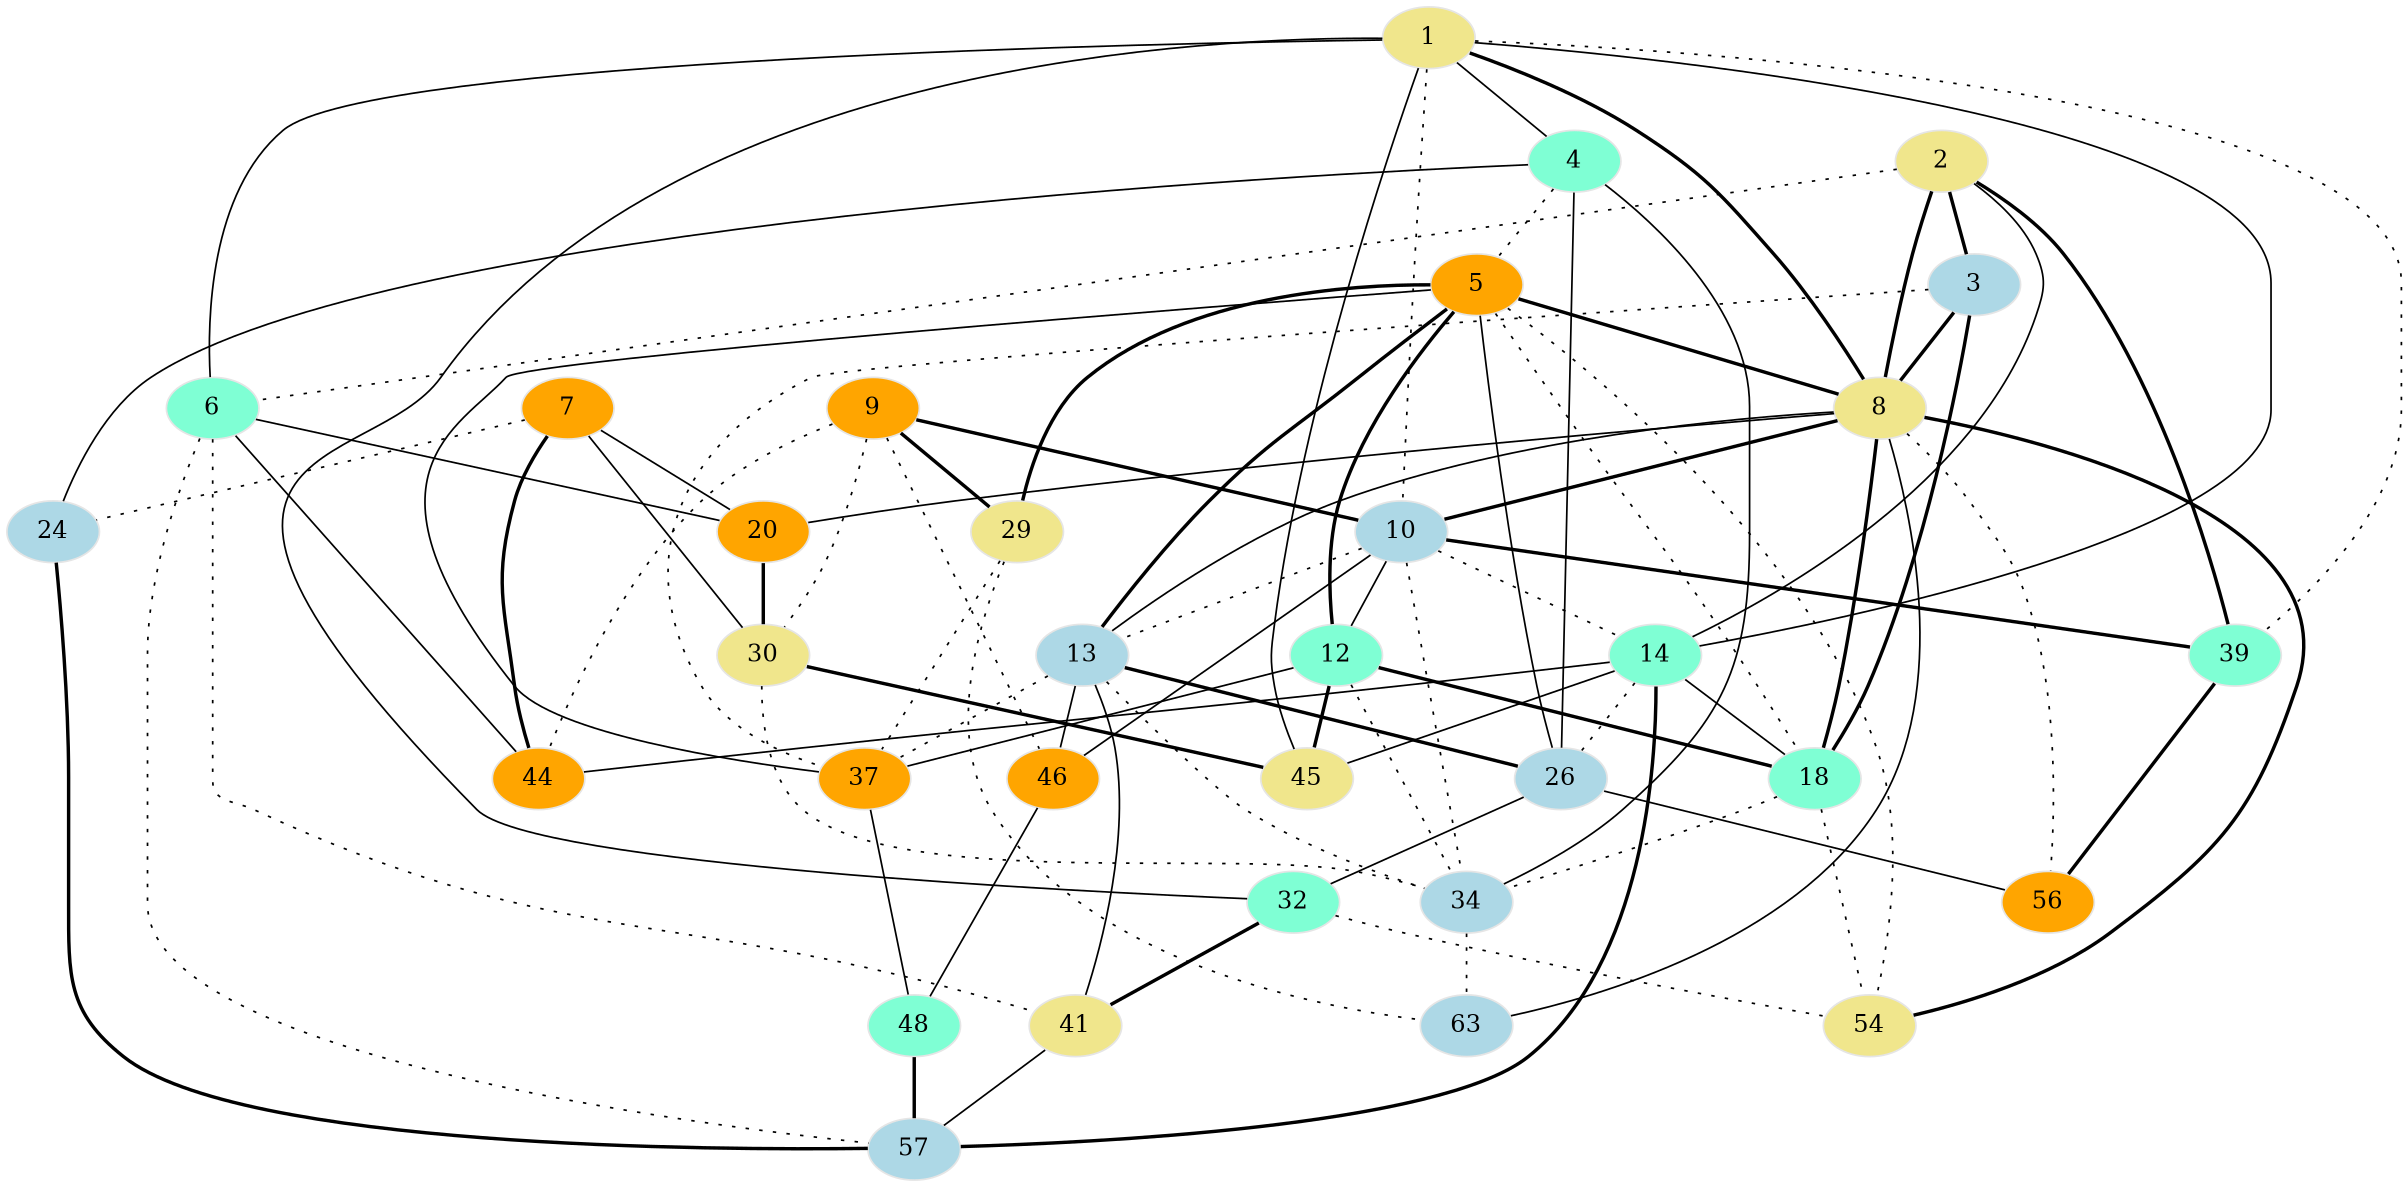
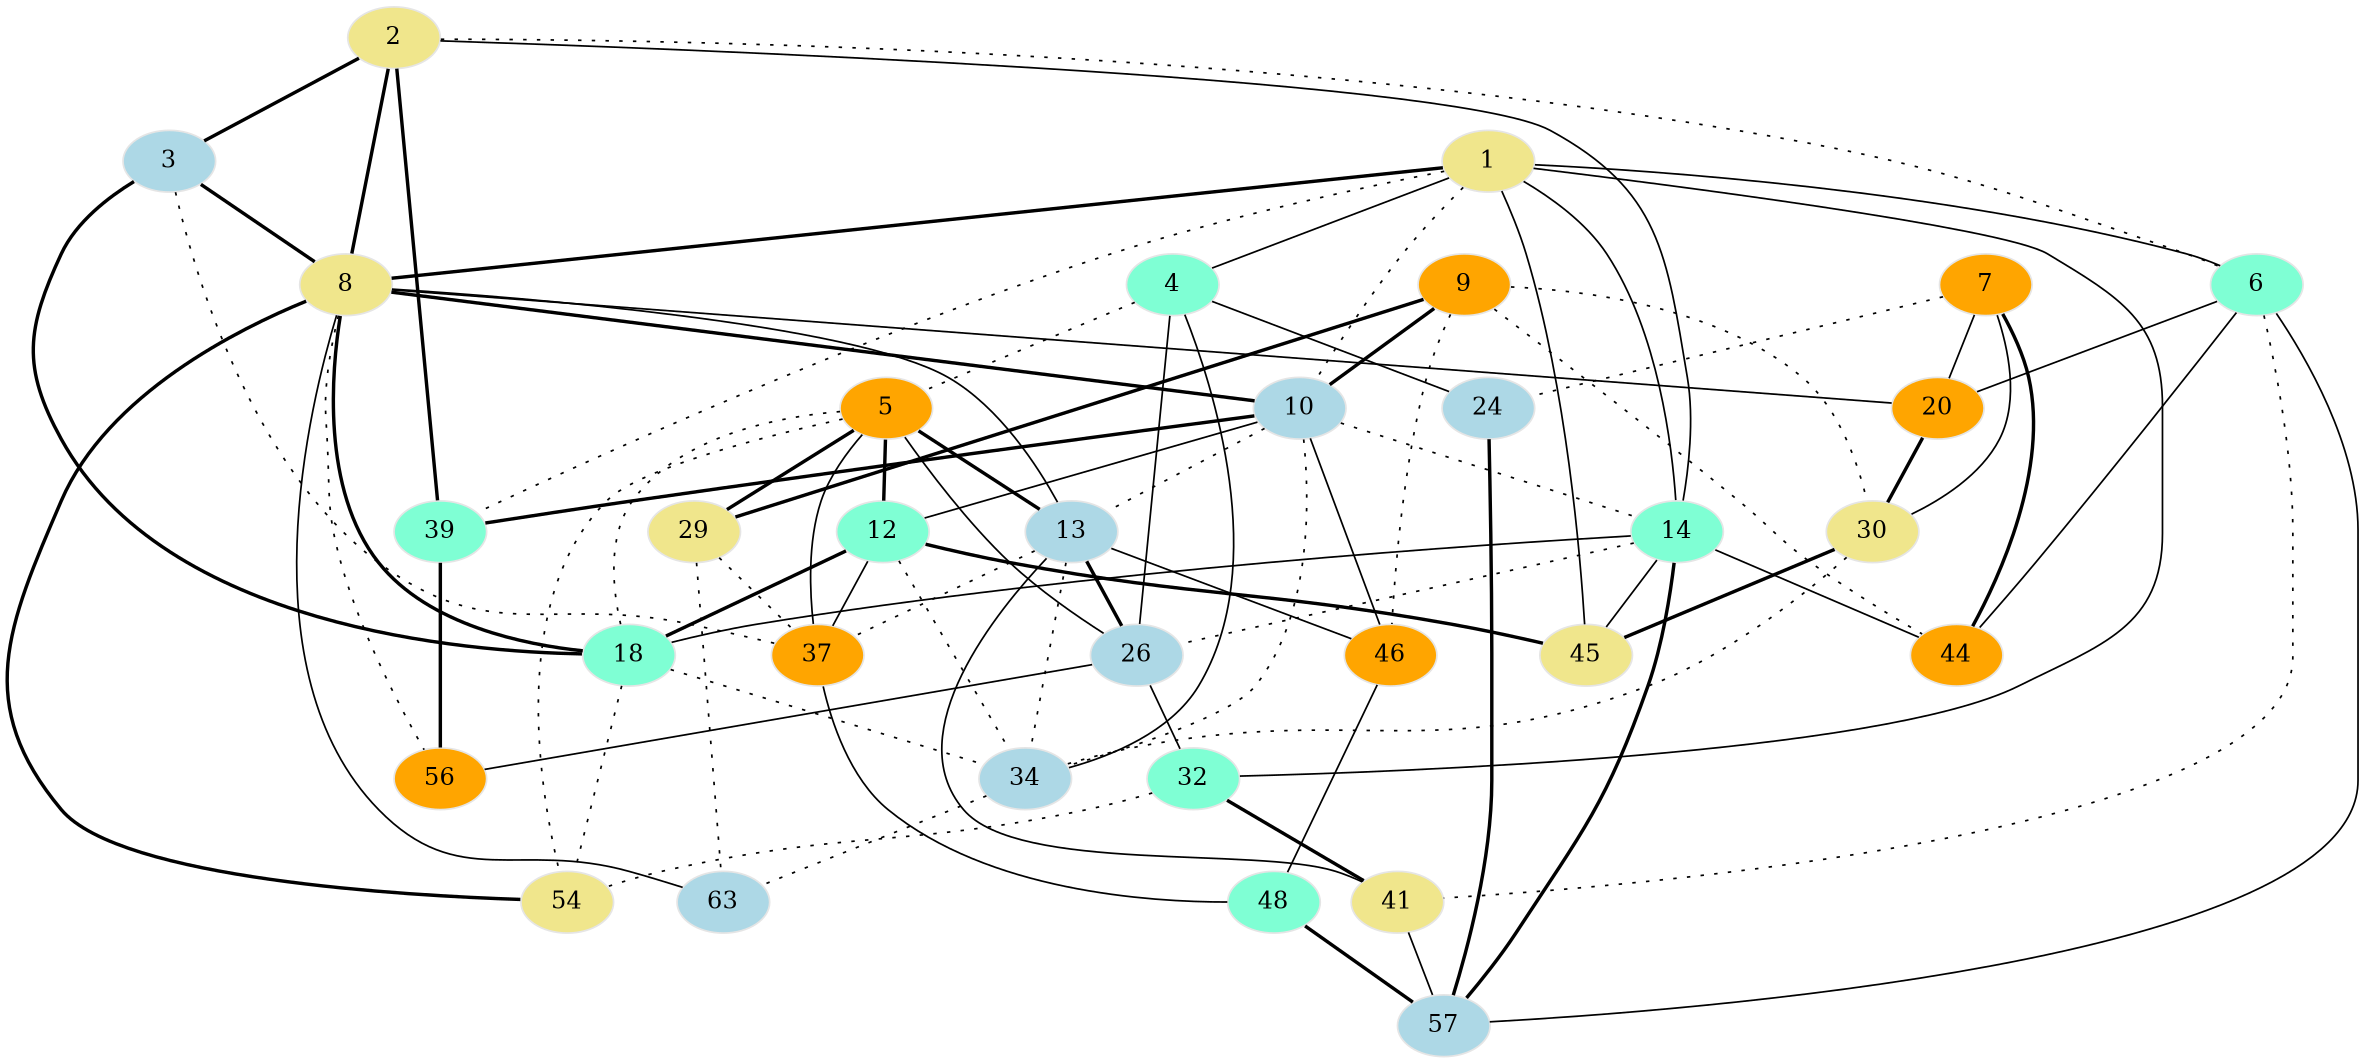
edge "5" -- "8": removed
edge "6" -- "57": style dotted -> solid
